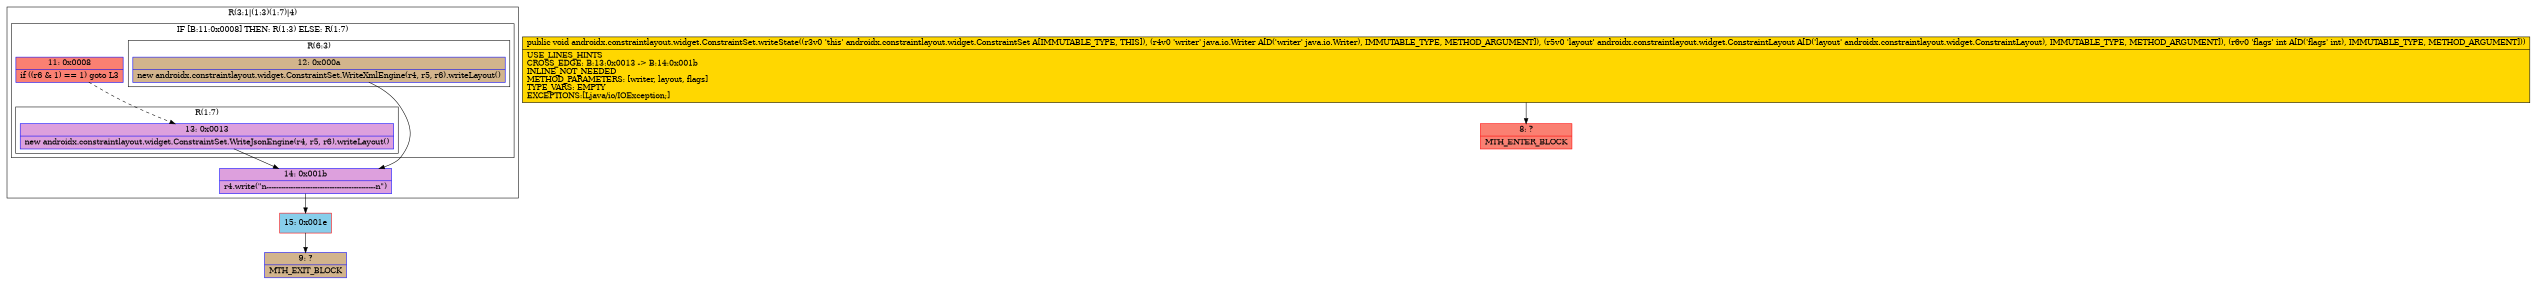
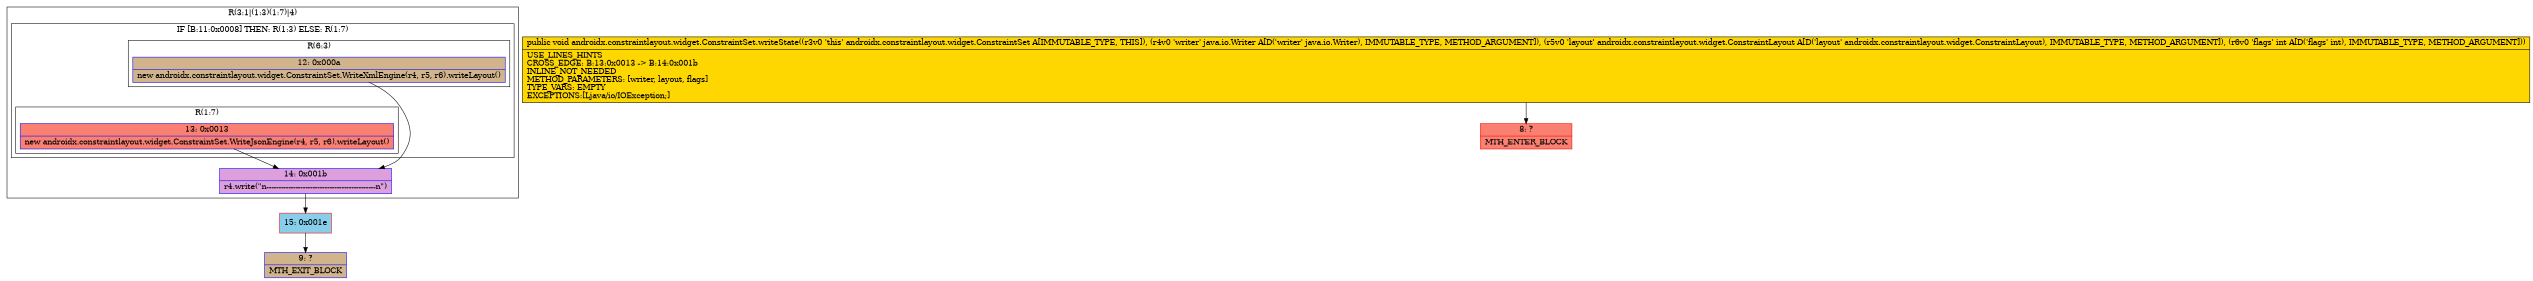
node "11: 0x0008": removed
node "13: 0x0013": fillcolor plum -> salmon
